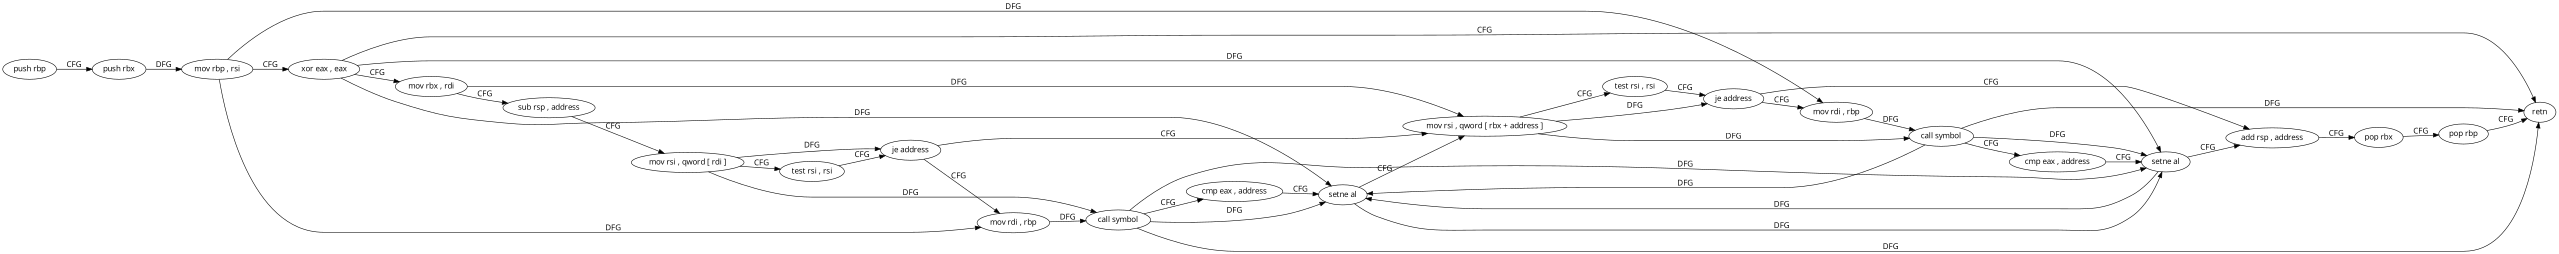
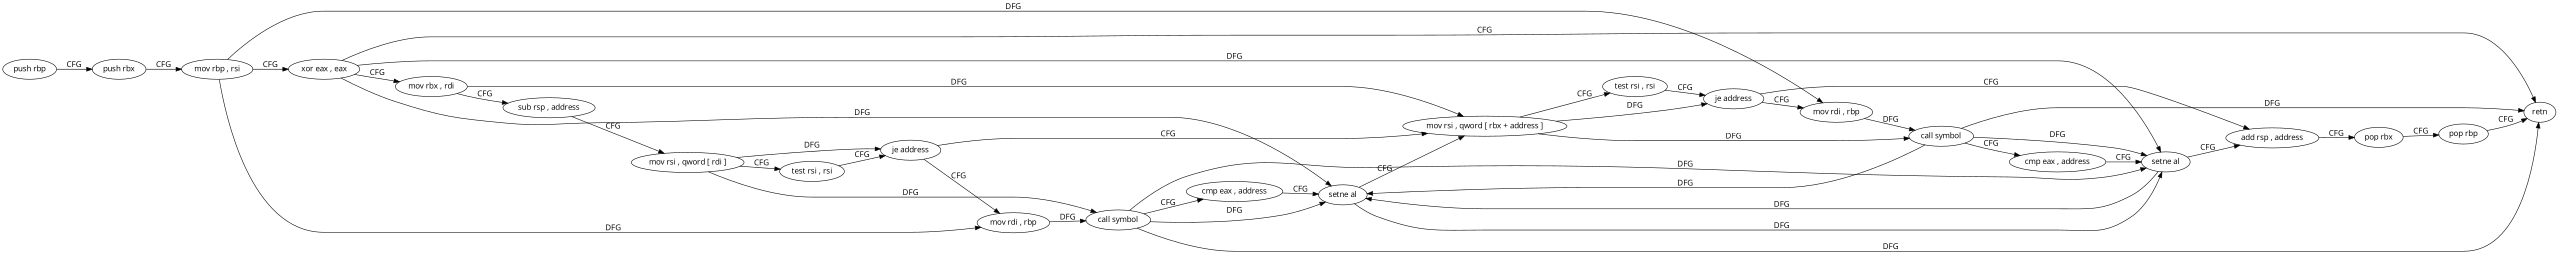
edge "push rbx" -> "mov rbp , rsi": label "DFG" -> "CFG"
